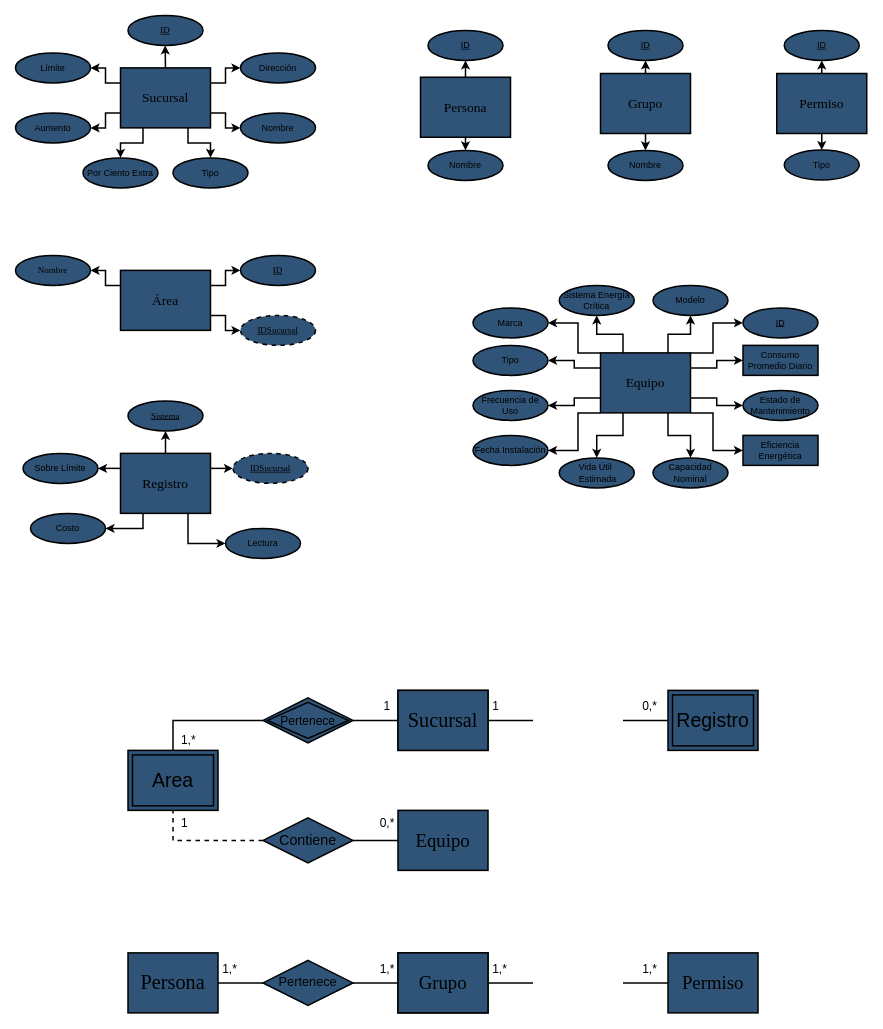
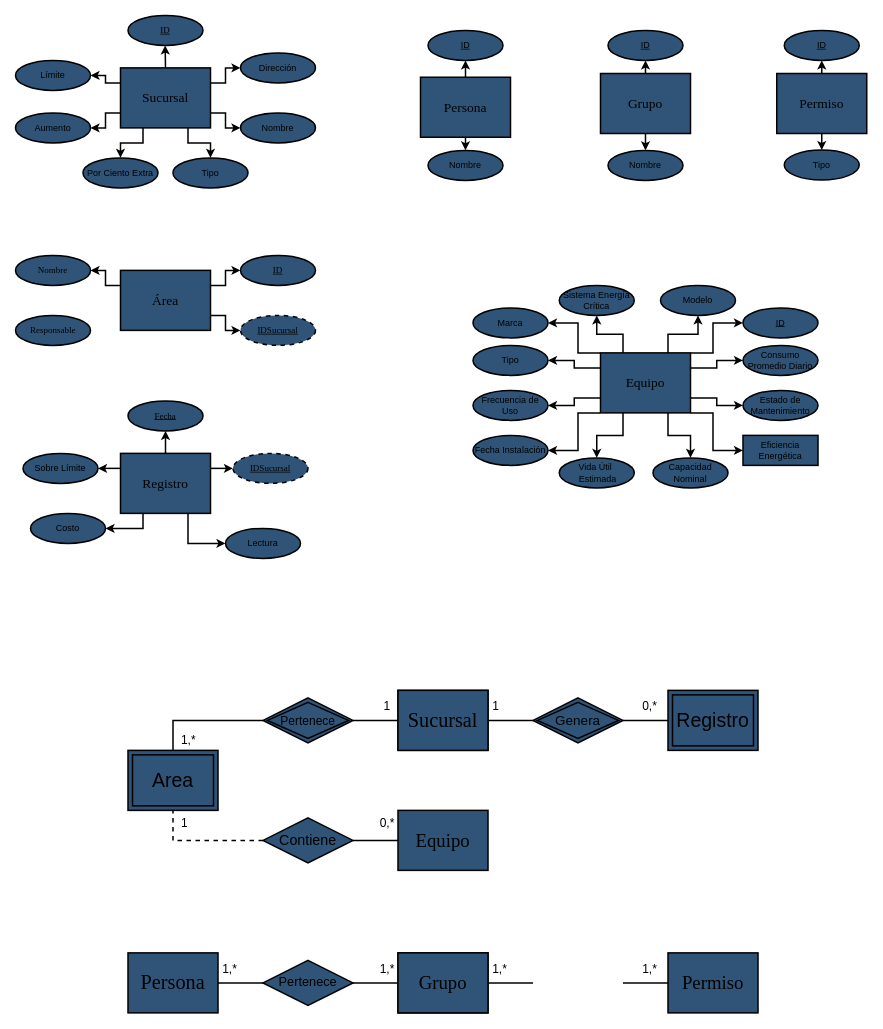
node "Límite": moved (53, 68) -> (53, 75)
node "Modelo": moved (690, 300) -> (698, 300)
node "Responsable": added
node "Consumo Promedio Diario": shape rectangle -> ellipse
node "Sistema": label "Sistema" -> "Fecha"
node "Genera": added
